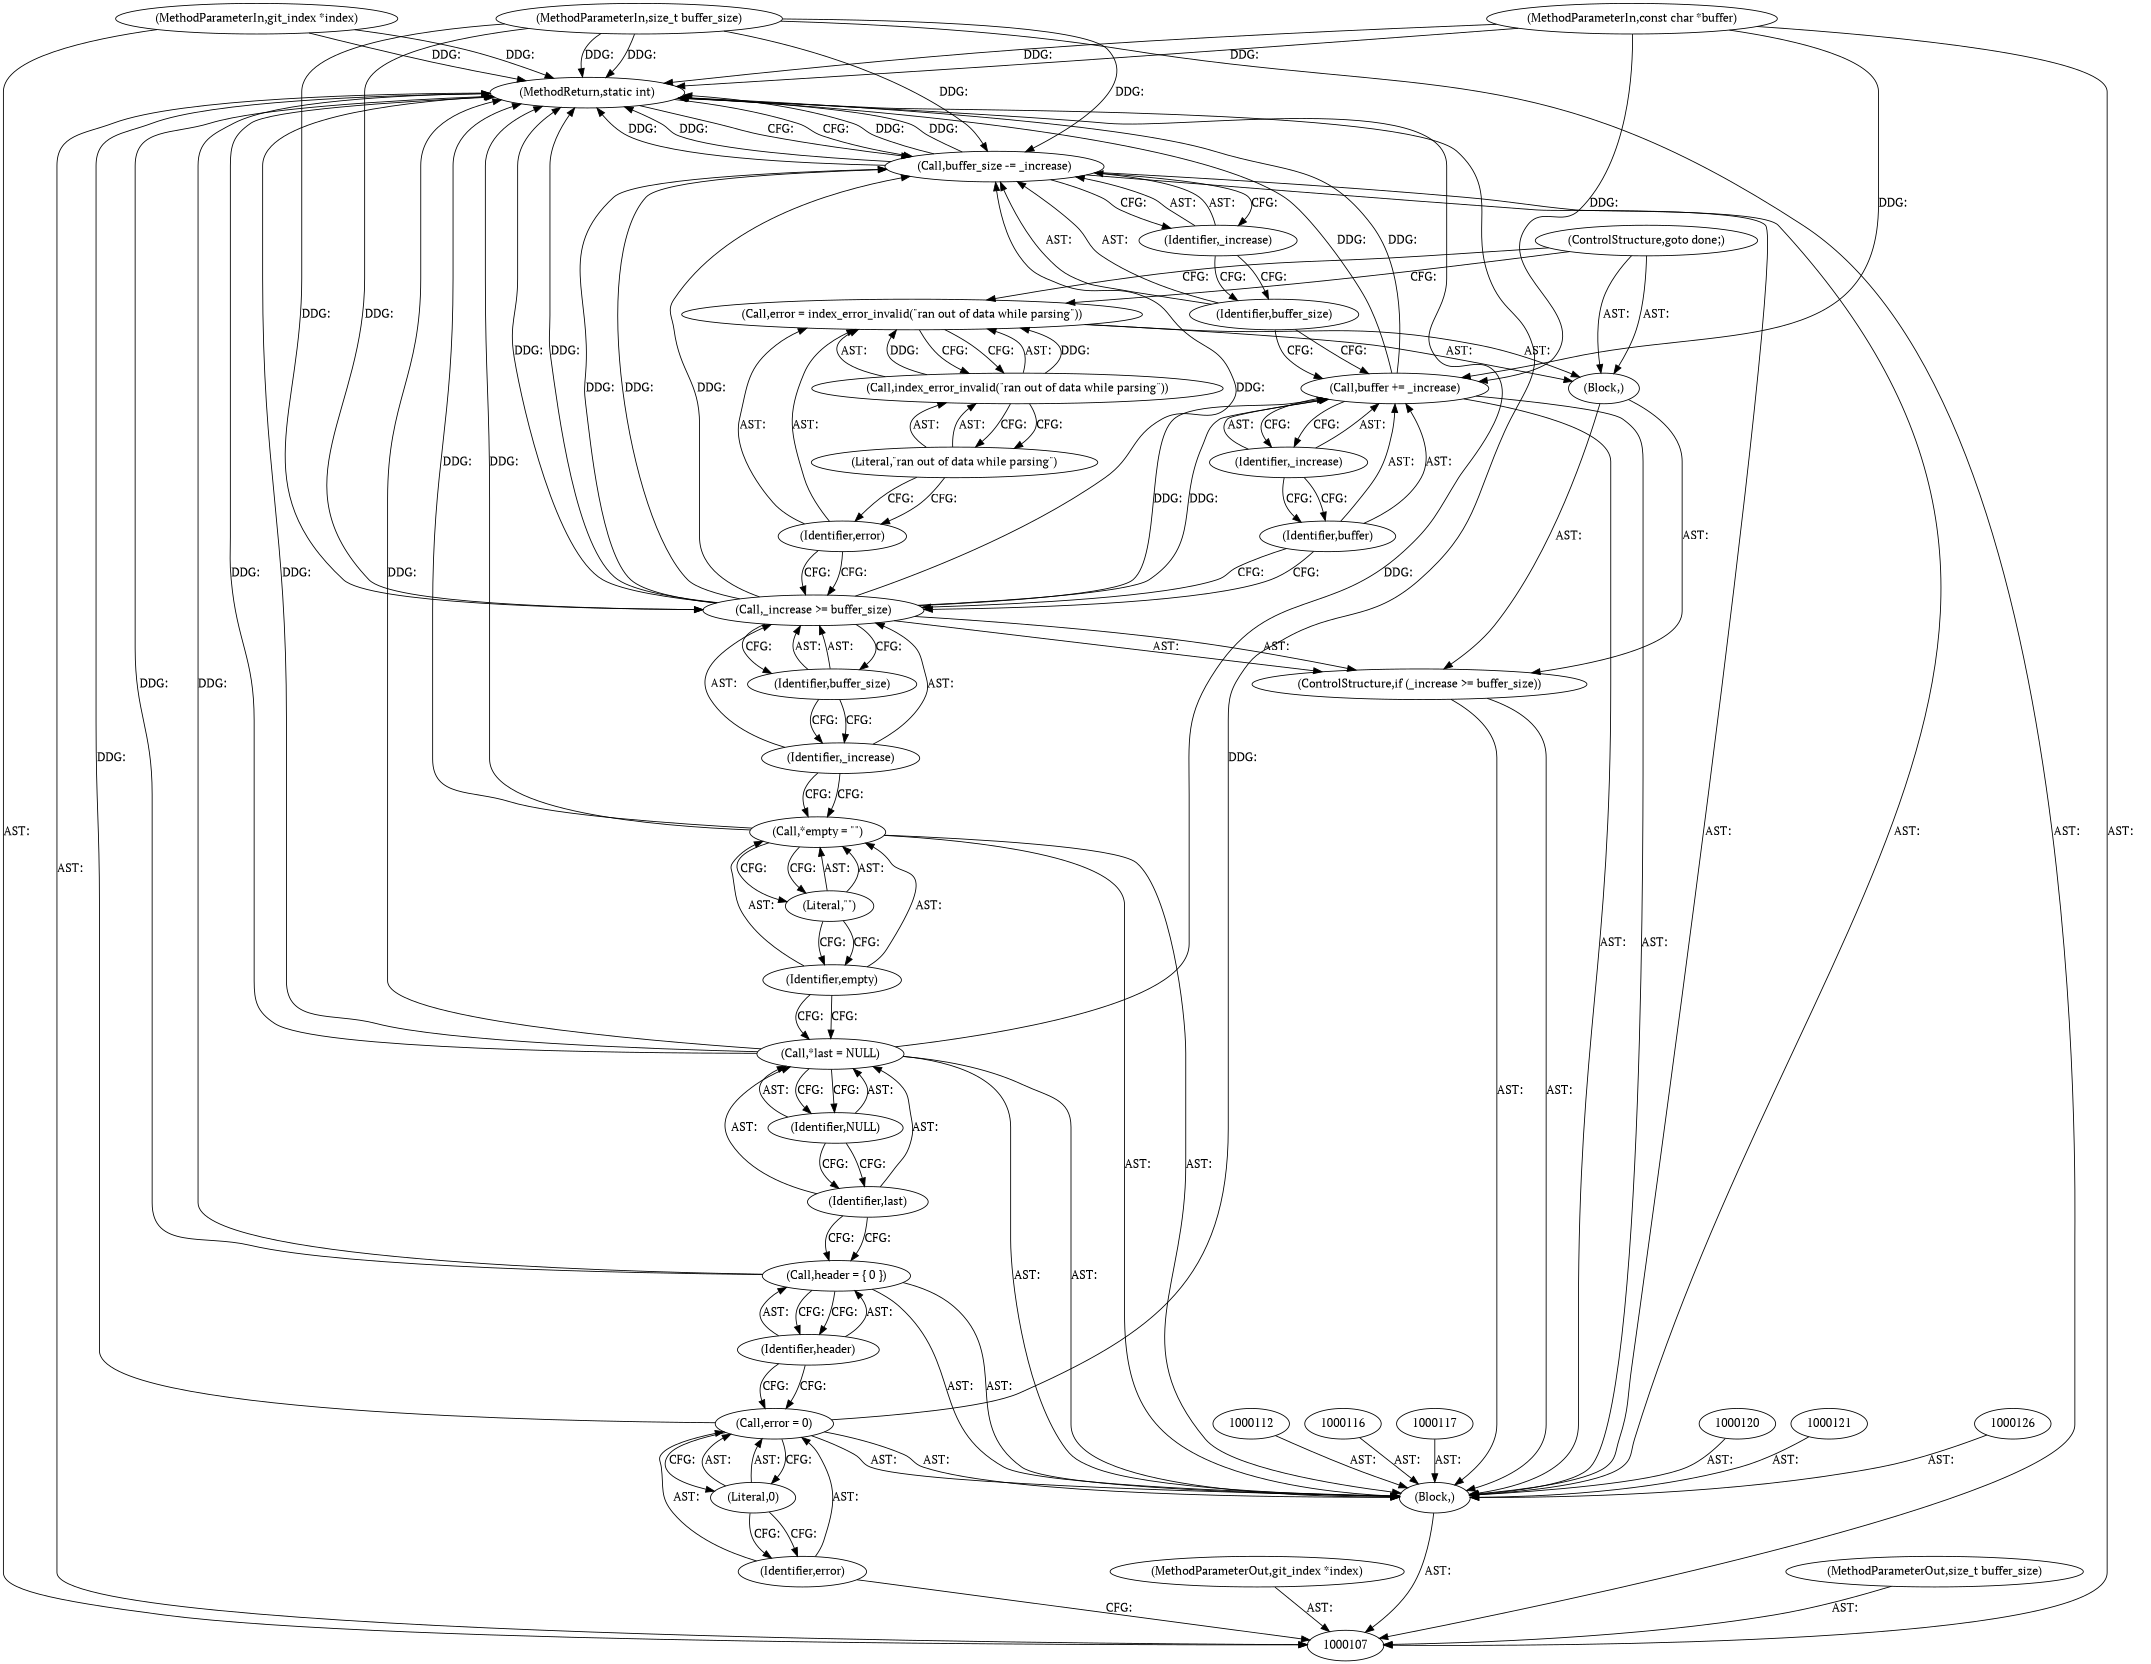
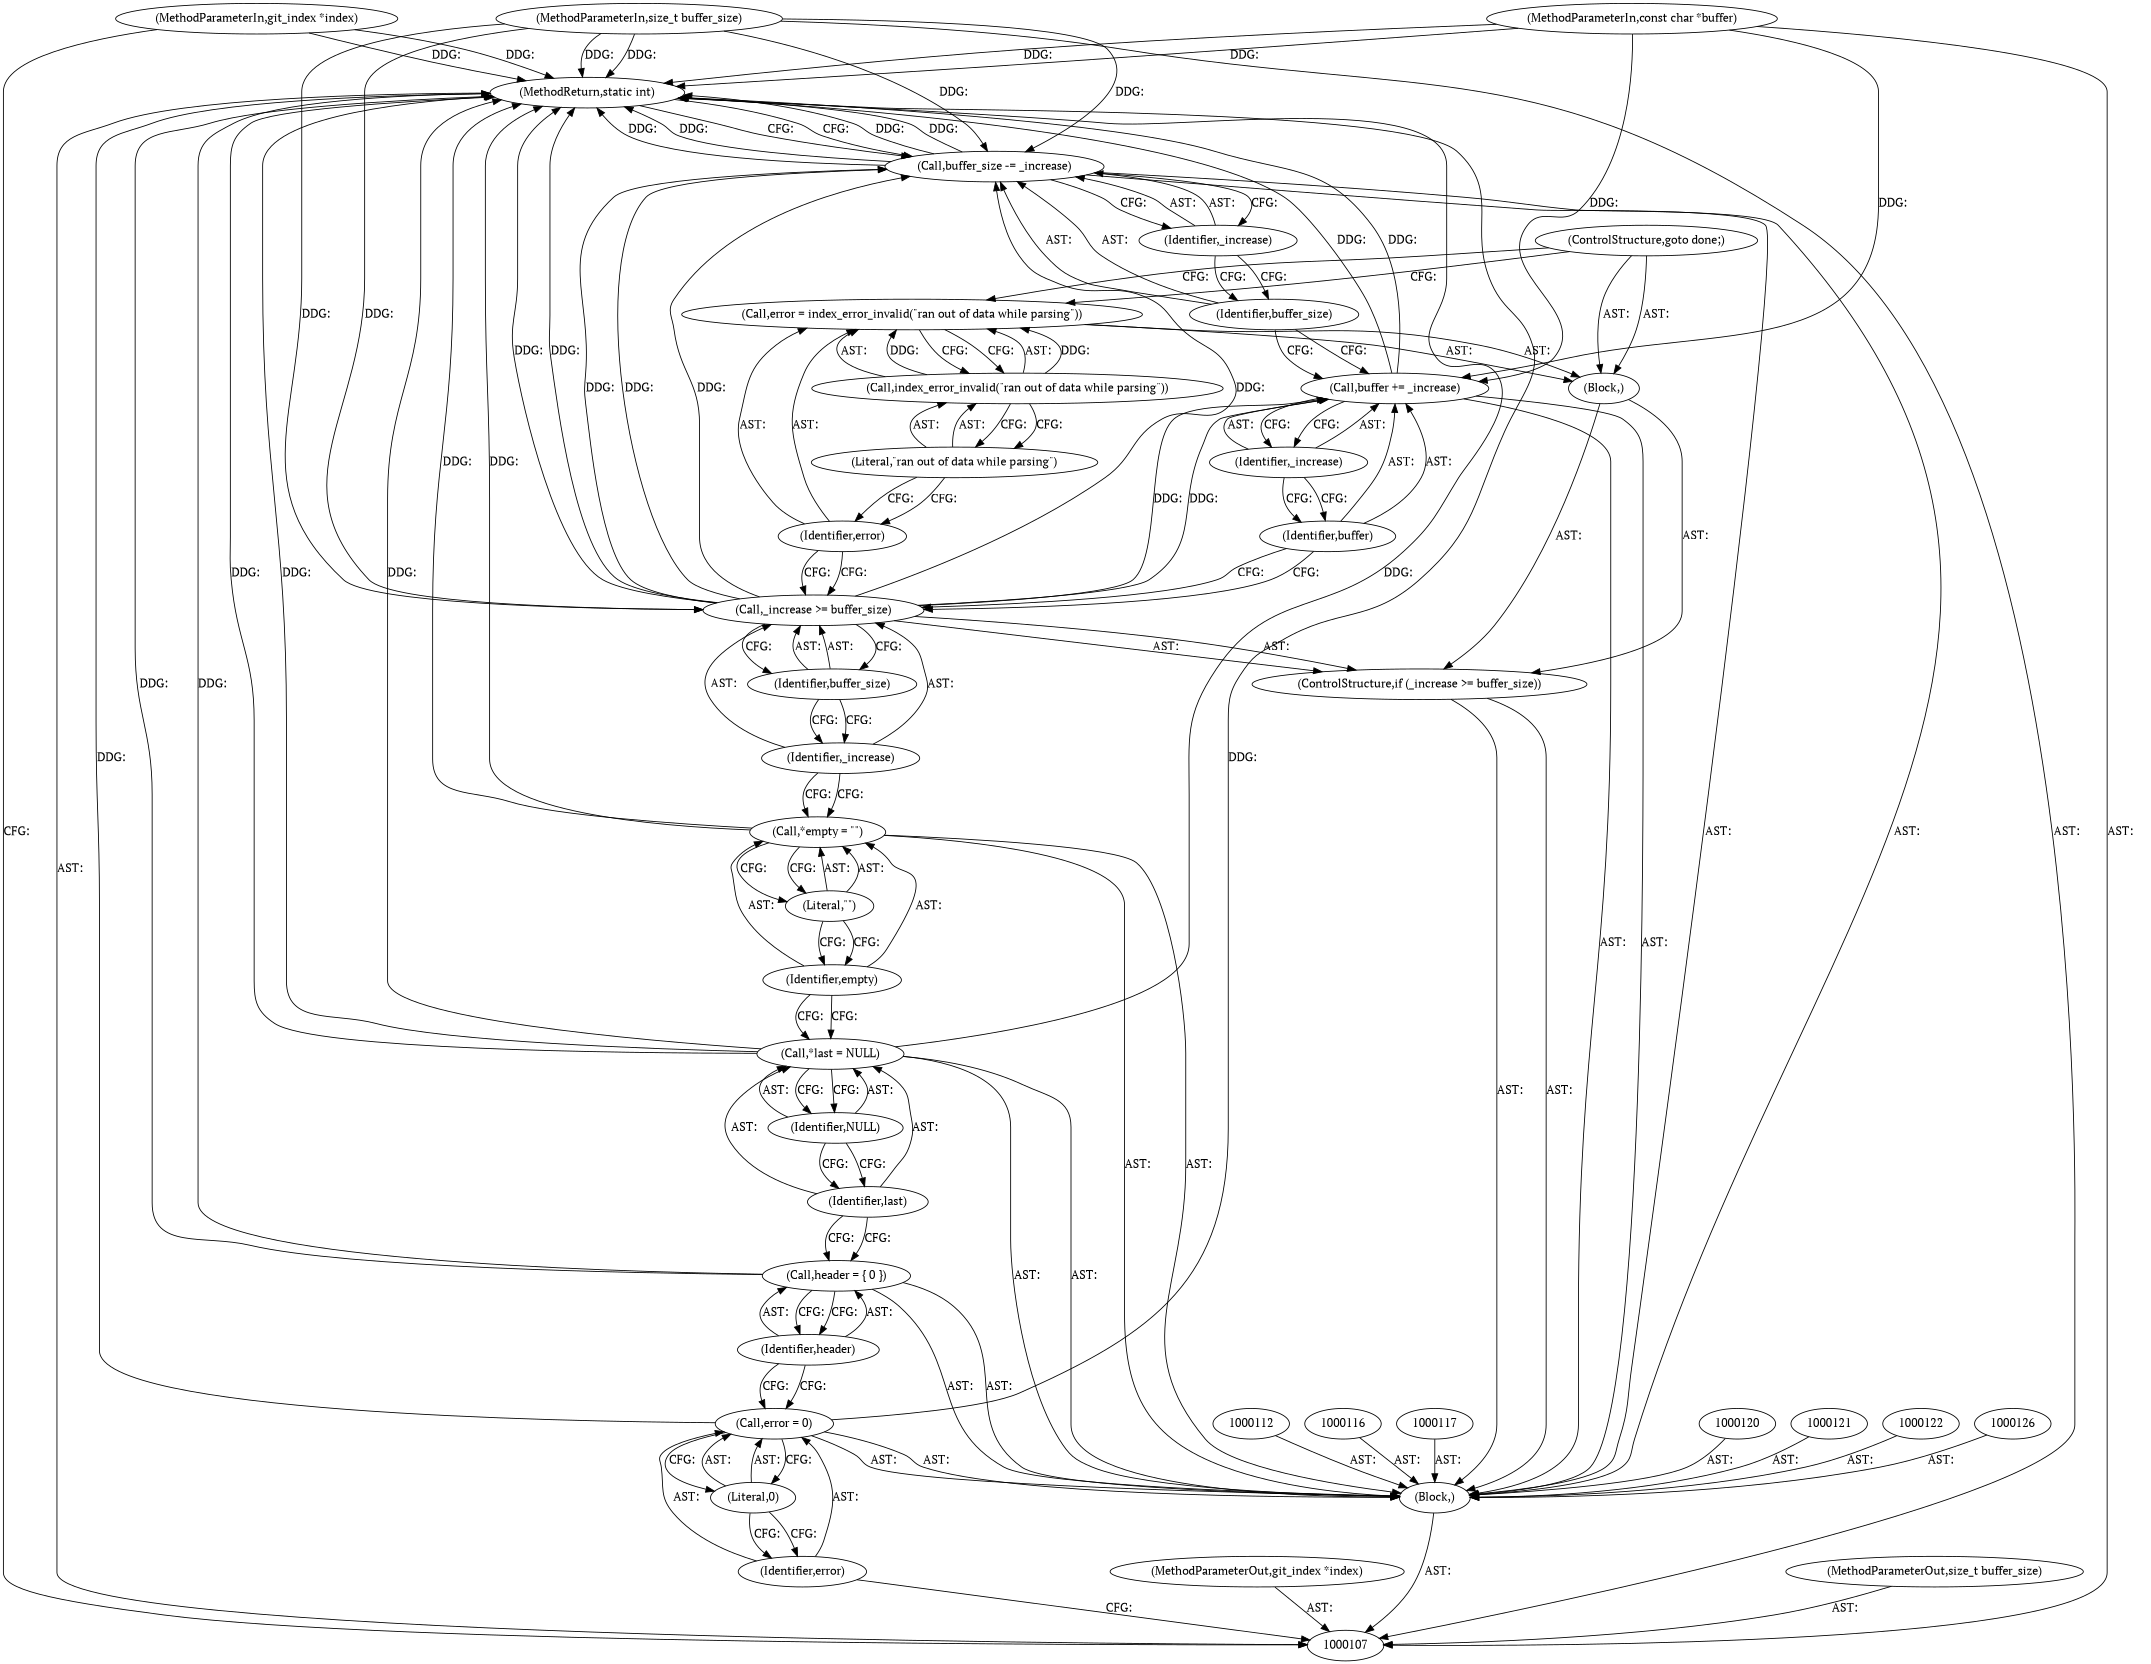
edge "(MethodParameterIn,git_index *index)" -> "1000107": label "AST: " -> "CFG: "
node "1000122": added
